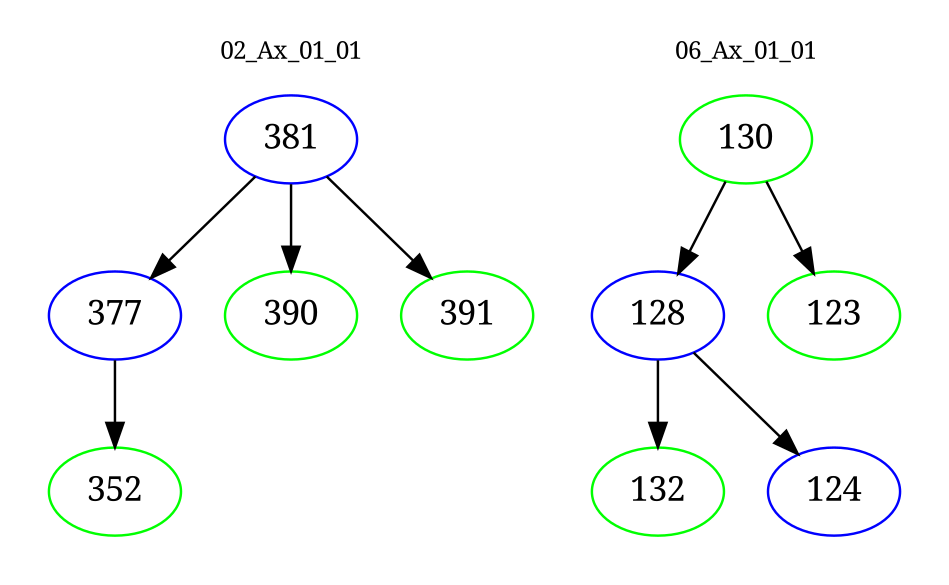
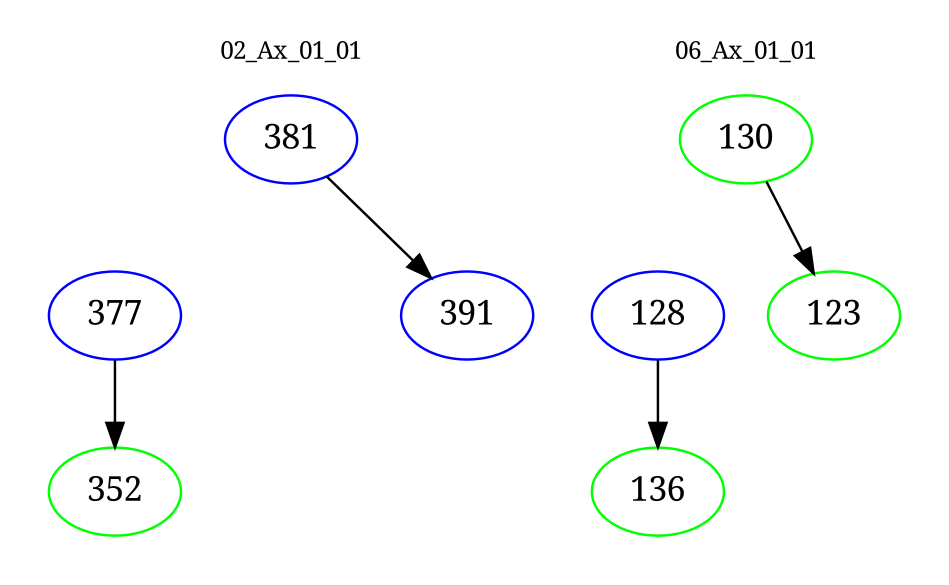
edge "130" -> "128": removed
edge "381" -> "377": removed
node "390": removed
node "391": color green -> blue
node "132": label "132" -> "136"
node "124": removed
